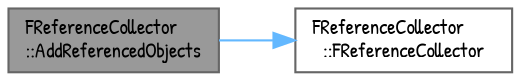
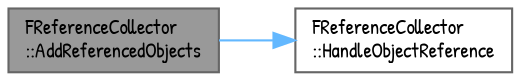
node "FReferenceCollector ::FReferenceCollector": label "FReferenceCollector ::FReferenceCollector" -> "FReferenceCollector ::HandleObjectReference"
